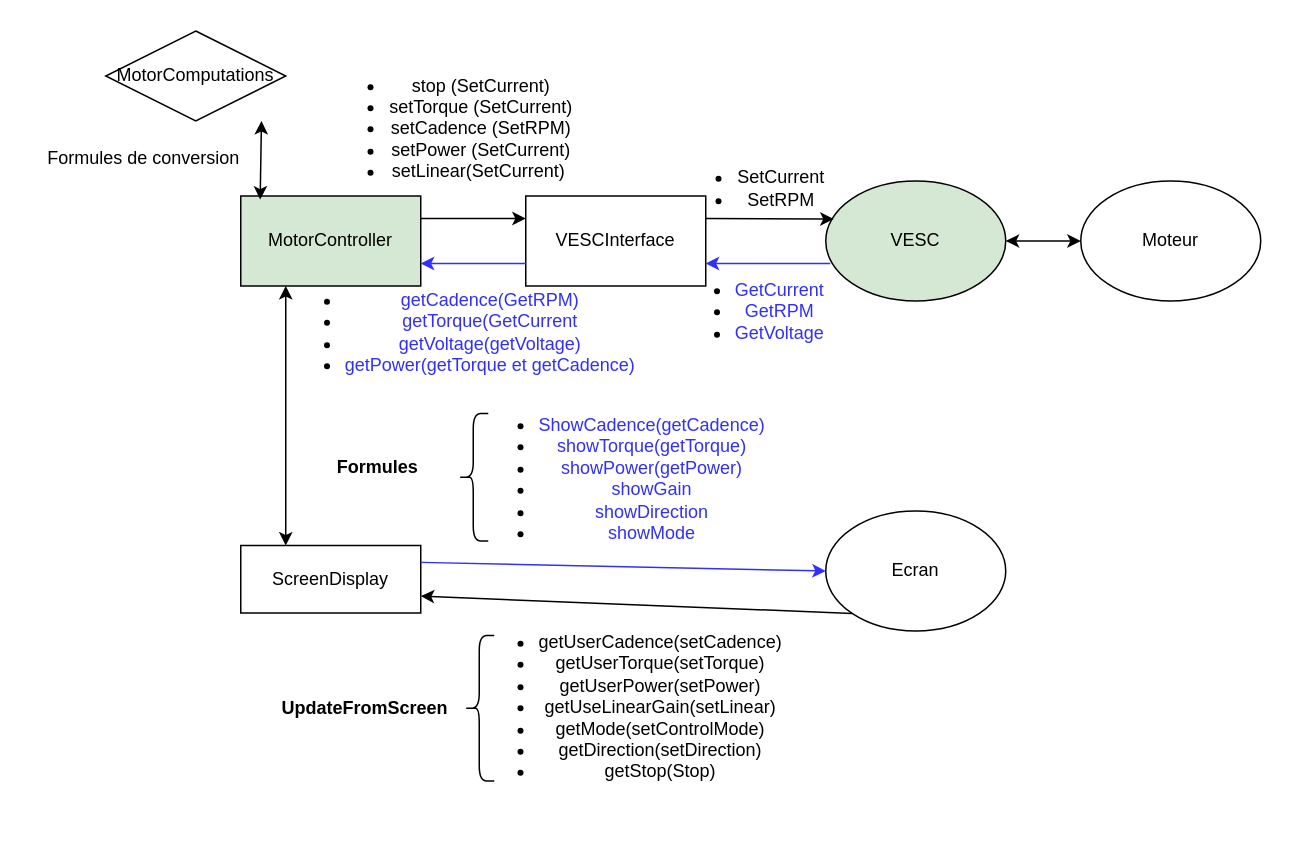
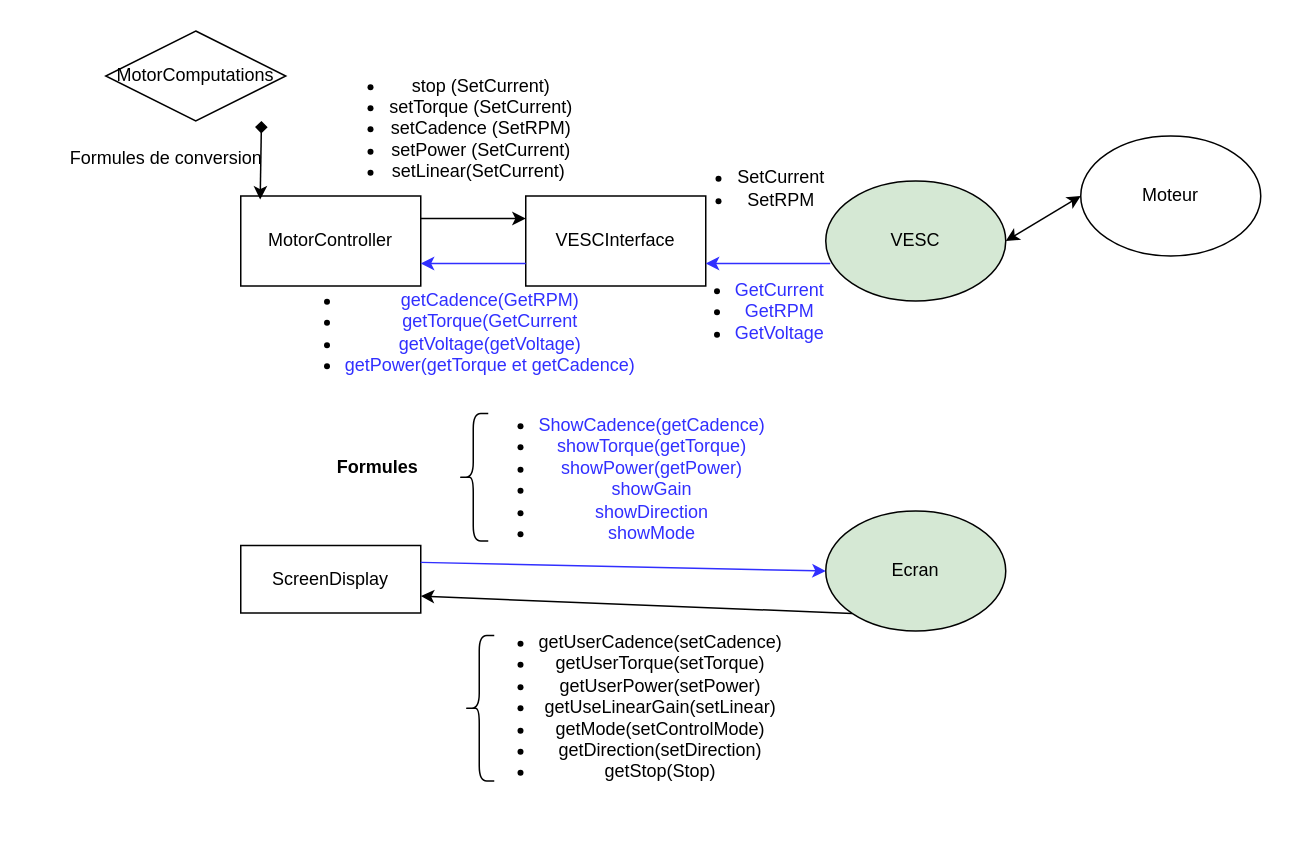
edge "MotorComputations" -- "MotorController": arrowhead classic -> diamond
node "Formules de conversion": moved (143, 158) -> (166, 158)
edge "VESCInterface" -> "VESC": removed
node "MotorController": fillcolor #d5e8d4 -> #ffffff
node "Moteur": moved (1171, 241) -> (1171, 196)
edge "MotorController" -- "ScreenDisplay": removed
node "Ecran": fillcolor #ffffff -> #d5e8d4
node "UpdateFromScreen": removed
